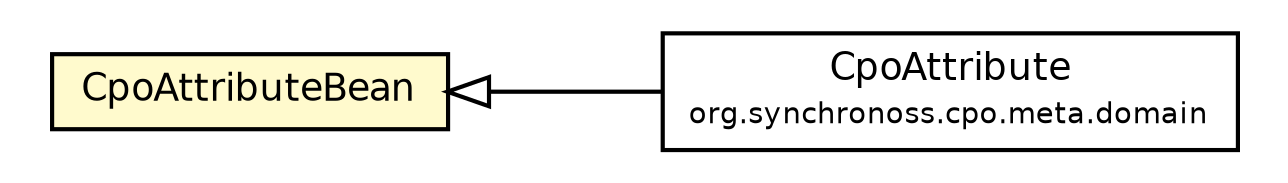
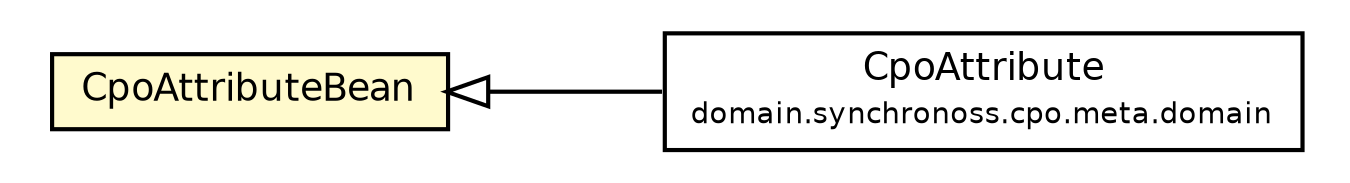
node "CpoAttribute": text "org.synchronoss.cpo.meta.domain" -> "domain.synchronoss.cpo.meta.domain"
